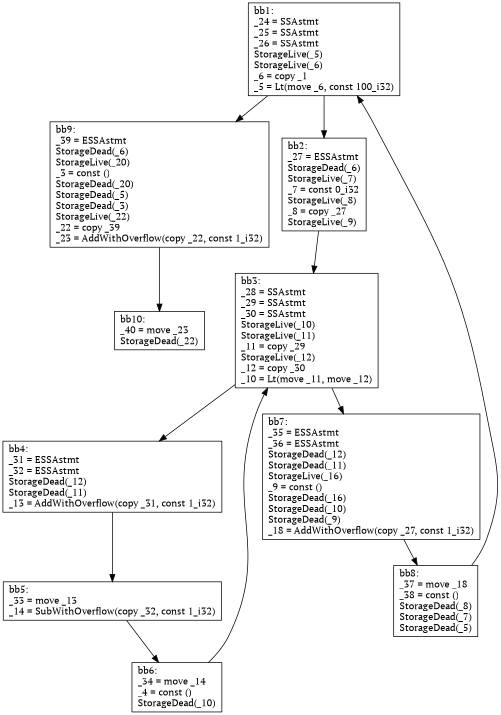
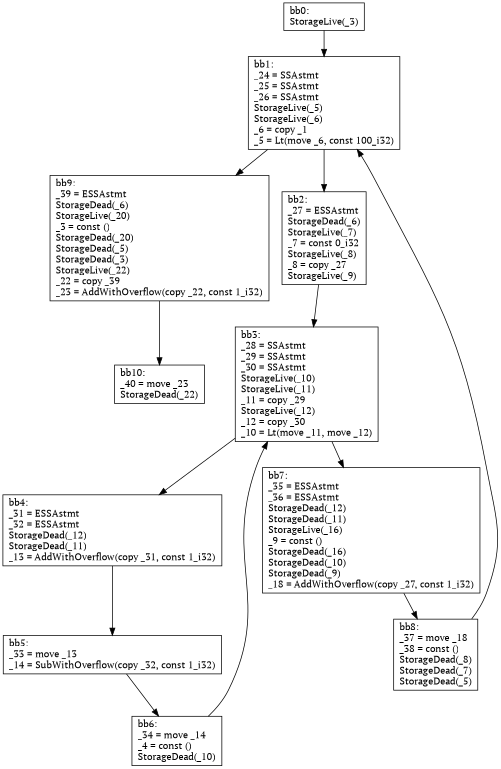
node "bb0: StorageLive(_3)": added
